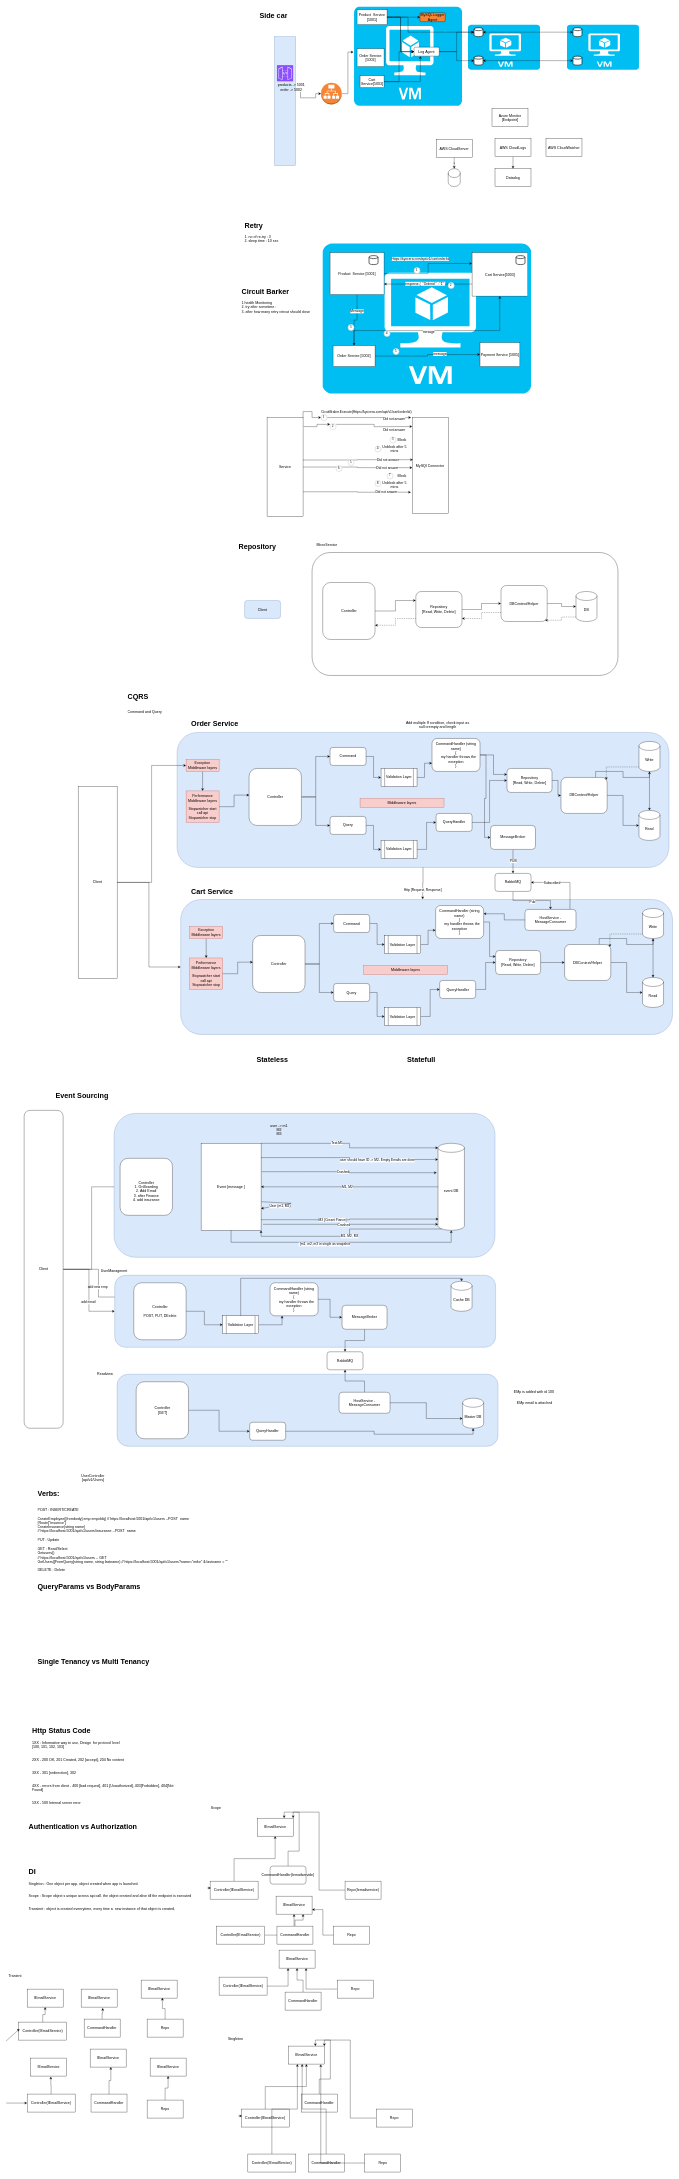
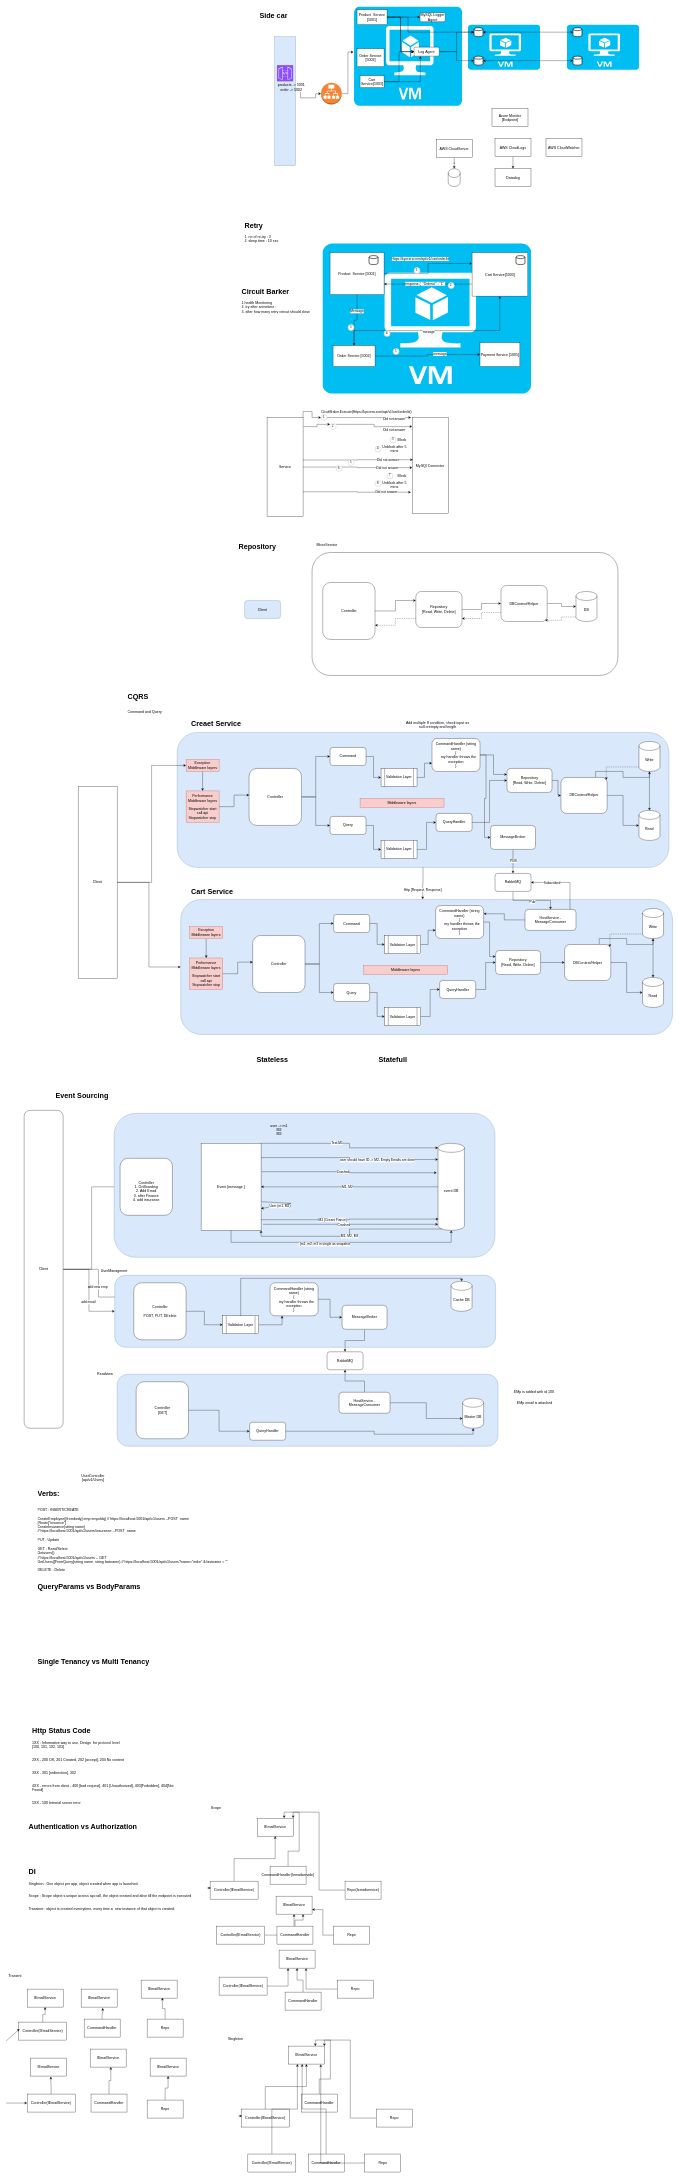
node "MySQL Logger Agent": fillcolor #f58534 -> #ffffff
node "Order Service": label "Order Service" -> "Creaet Service"
node "Statefull": moved (434, 1071) -> (406, 1071)
node "CommandHandler(Iemailservide)": shape rounded rectangle -> rectangle
